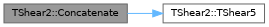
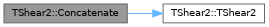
node "TShear2::TShear5": label "TShear2::TShear5" -> "TShear2::TShear2"
